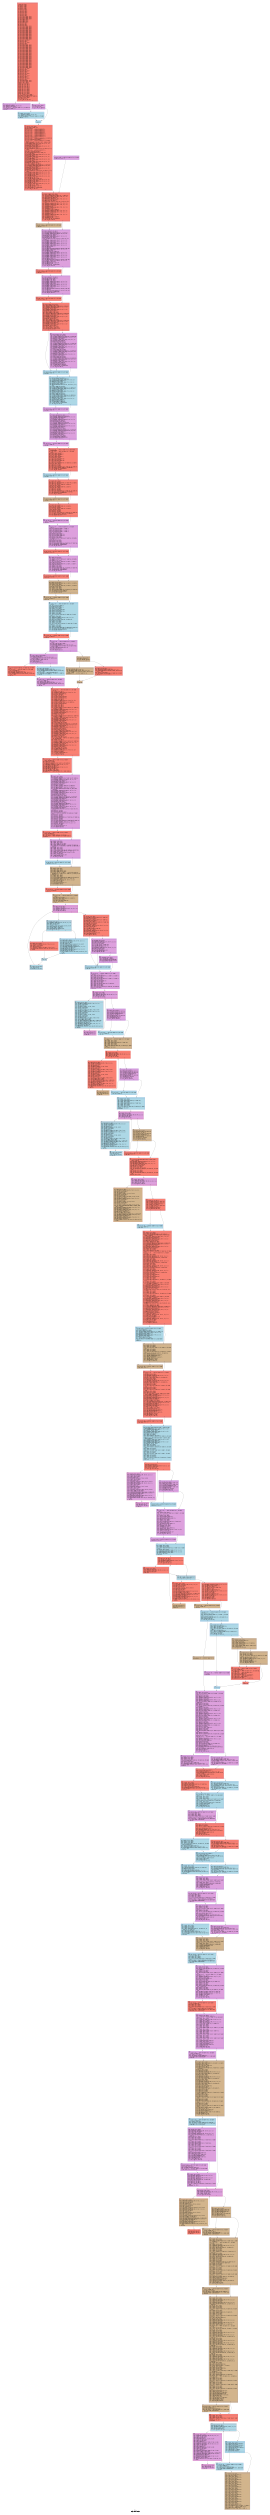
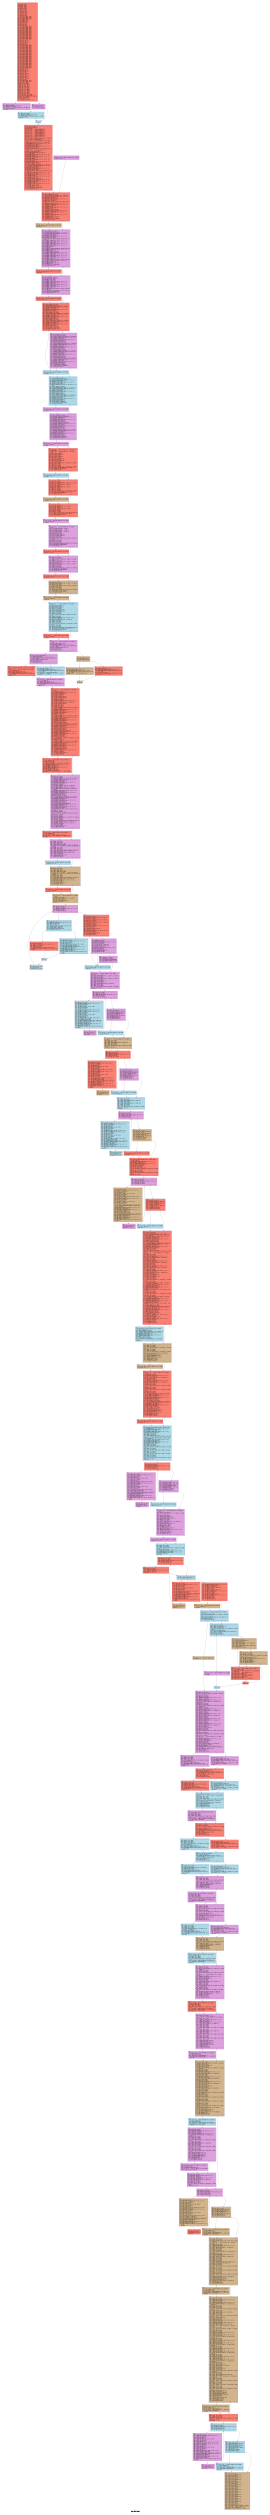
node "1049:": added
